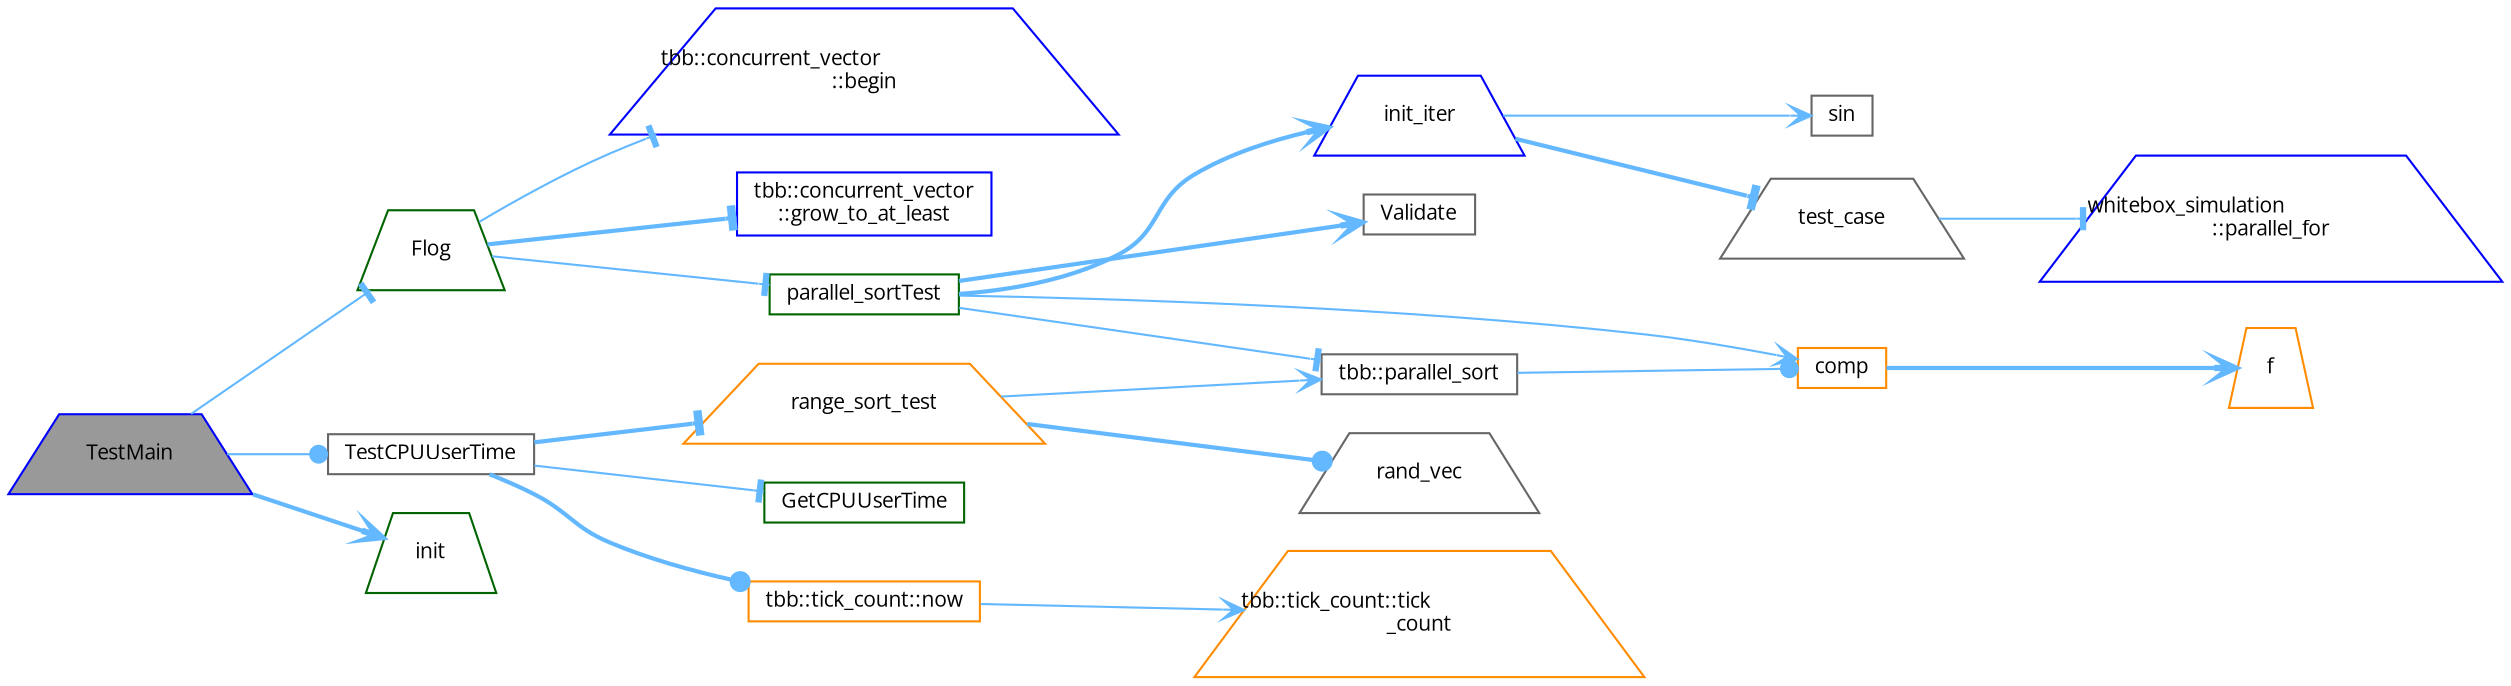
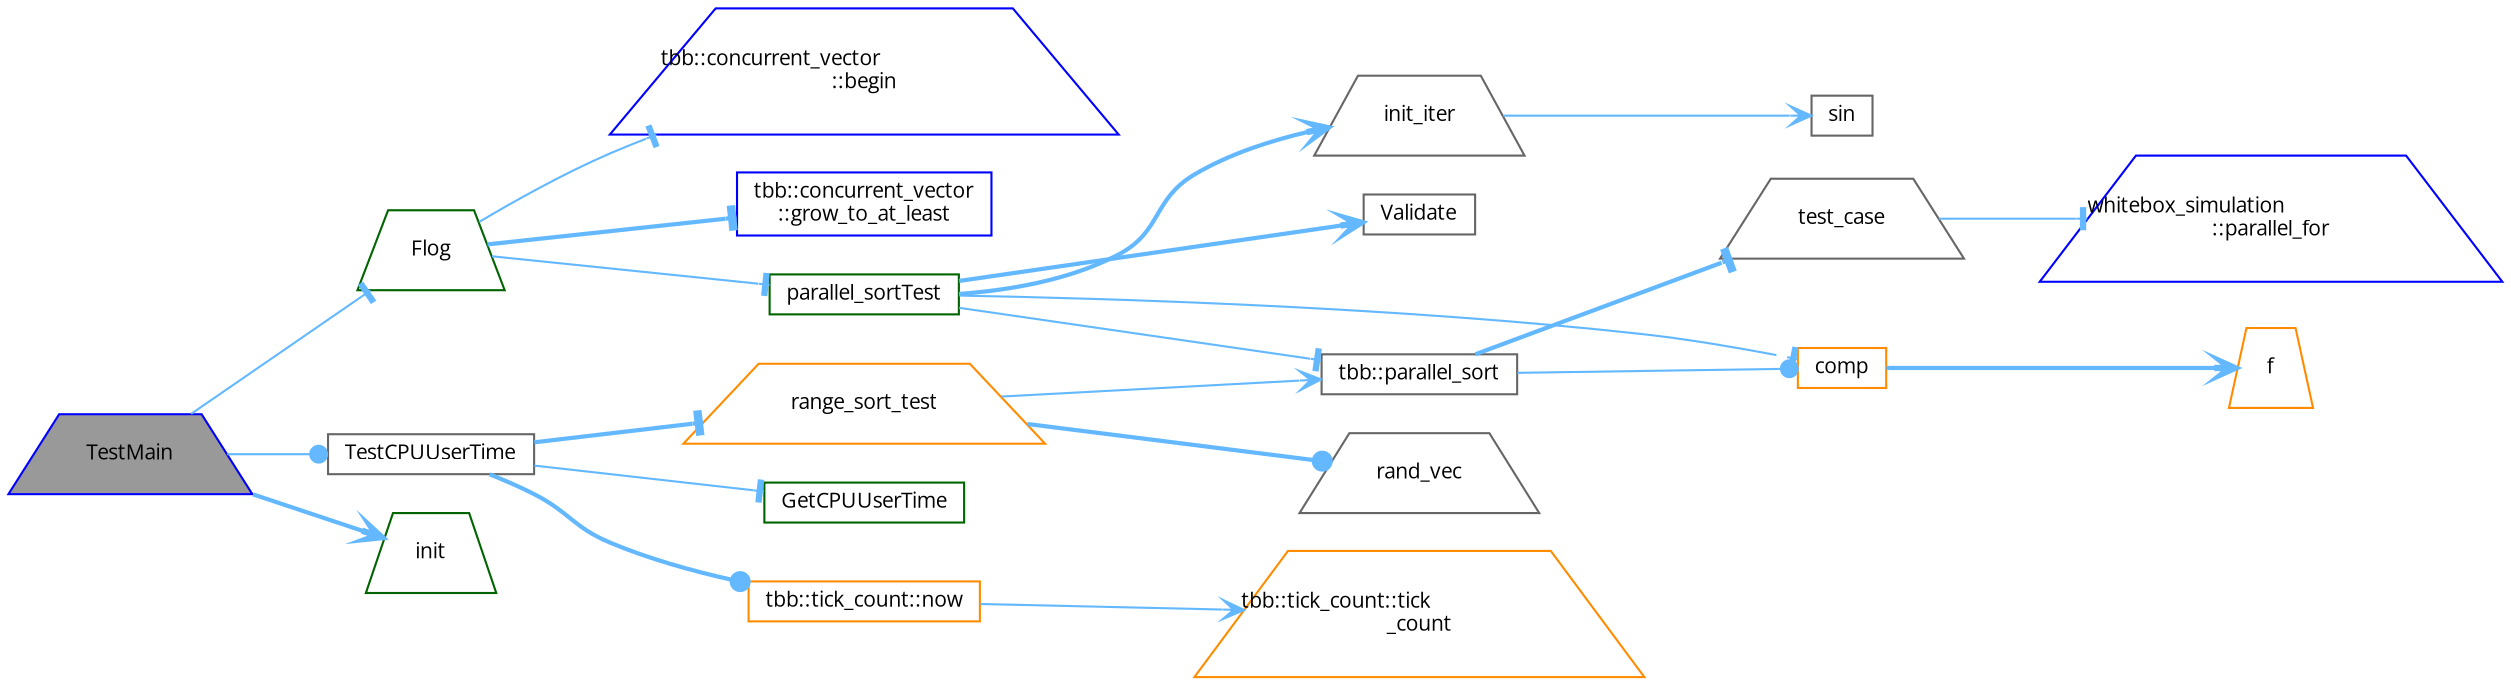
node "init_iter": color blue -> gray40
edge "init_iter" -> "test_case": now "tbb::parallel_sort" -> "test_case"
edge "parallel_sortTest" -> "comp": arrowhead vee -> tee
